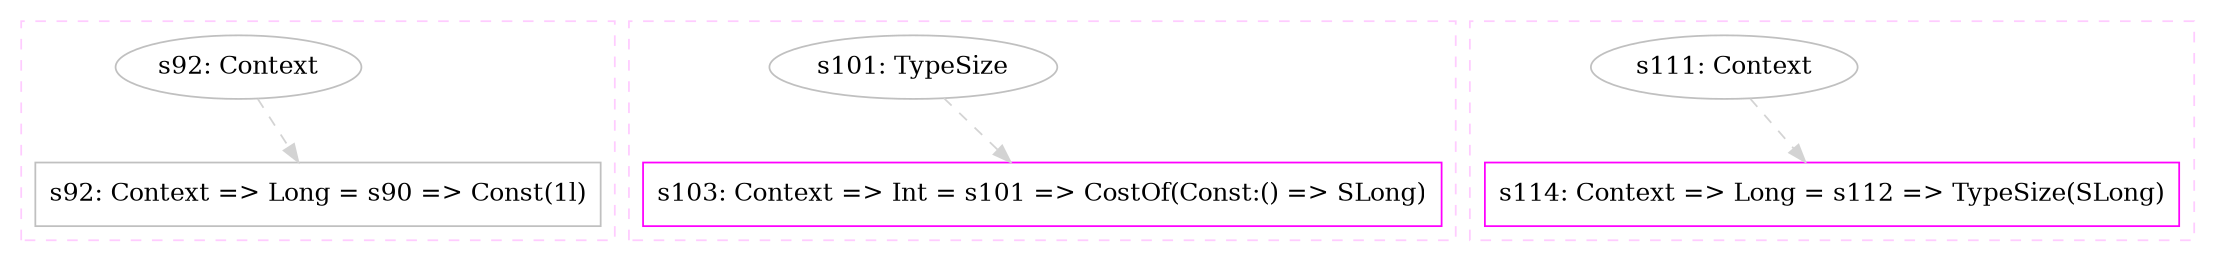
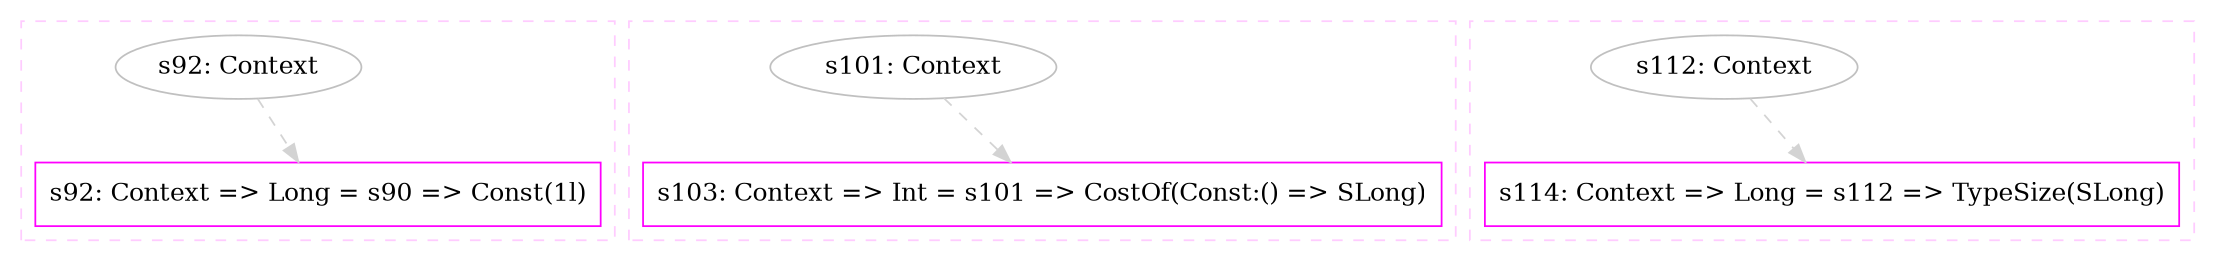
node "s101: TypeSize": label "s101: TypeSize" -> "s101: Context"
node "s111: Context": label "s111: Context" -> "s112: Context"
node "s92: Context => Long = s90 => Const(1l)": color gray -> magenta
